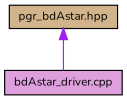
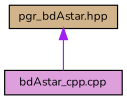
node "bdAstar_driver.cpp": label "bdAstar_driver.cpp" -> "bdAstar_cpp.cpp"
